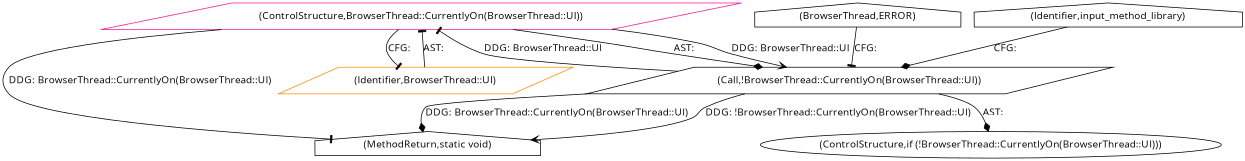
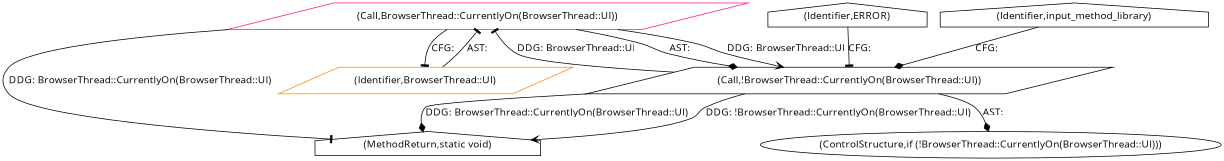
node "(ControlStructure,BrowserThread::CurrentlyOn(BrowserThread::UI))": label "(ControlStructure,BrowserThread::CurrentlyOn(BrowserThread::UI))" -> "(Call,BrowserThread::CurrentlyOn(BrowserThread::UI))"
node "(BrowserThread,ERROR)": label "(BrowserThread,ERROR)" -> "(Identifier,ERROR)"
